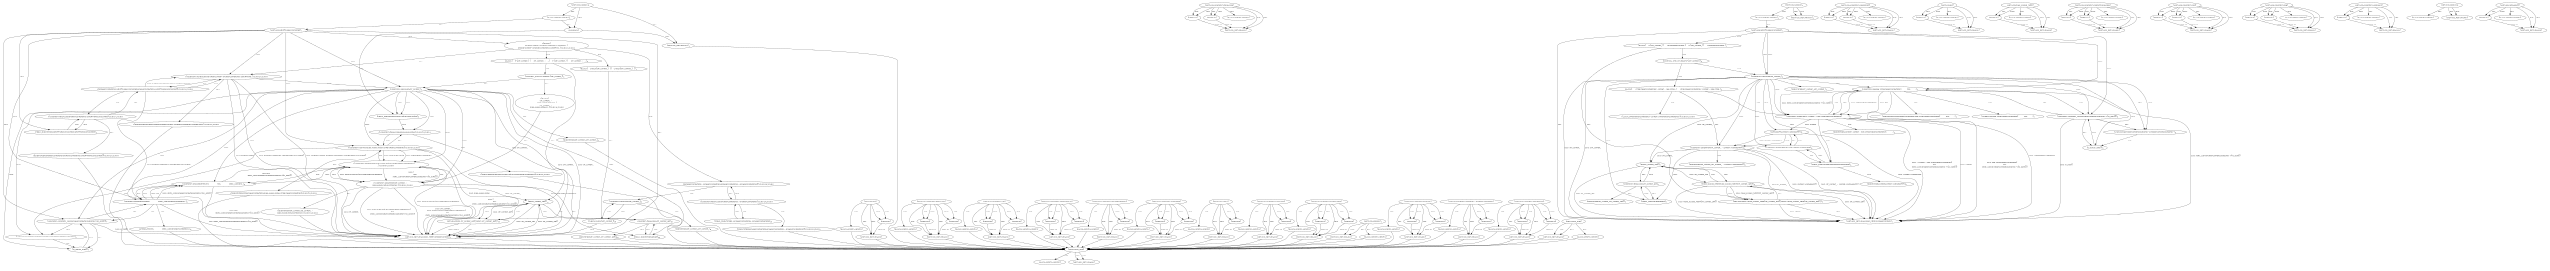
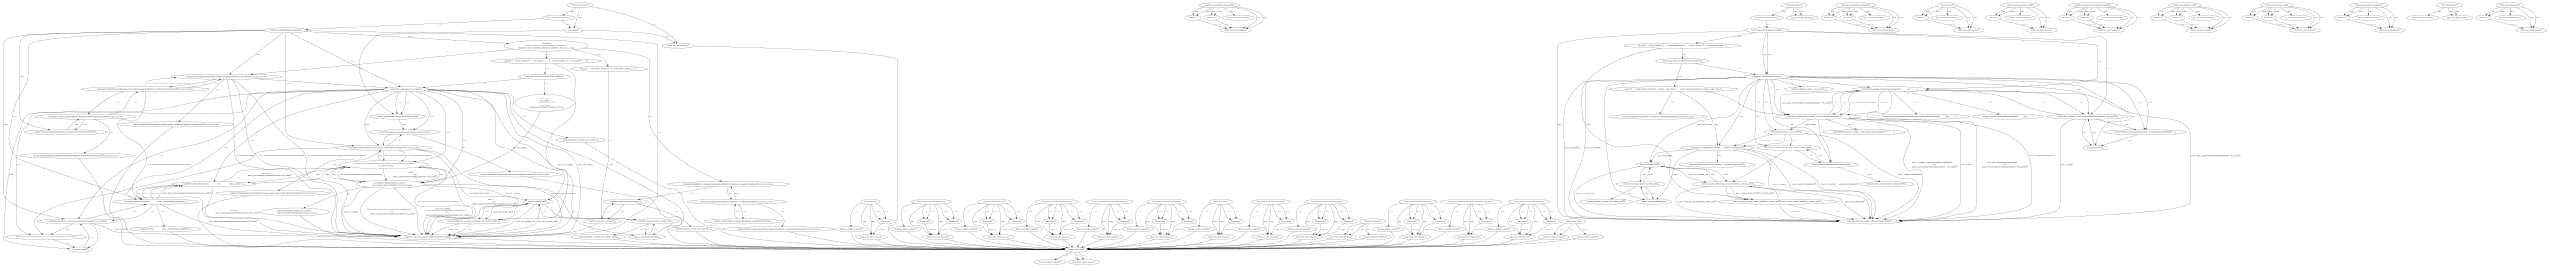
edge "(<operator>.indirectFieldAccess,context->GetWeakPtr)" -> "(GetWeakPtr,context->GetWeakPtr())": now "(<operator>.indirectFieldAccess,context->GetWeakPtr)" -> "(make_scoped_refptr,make_scoped_refptr(otr_context_.get()))"
